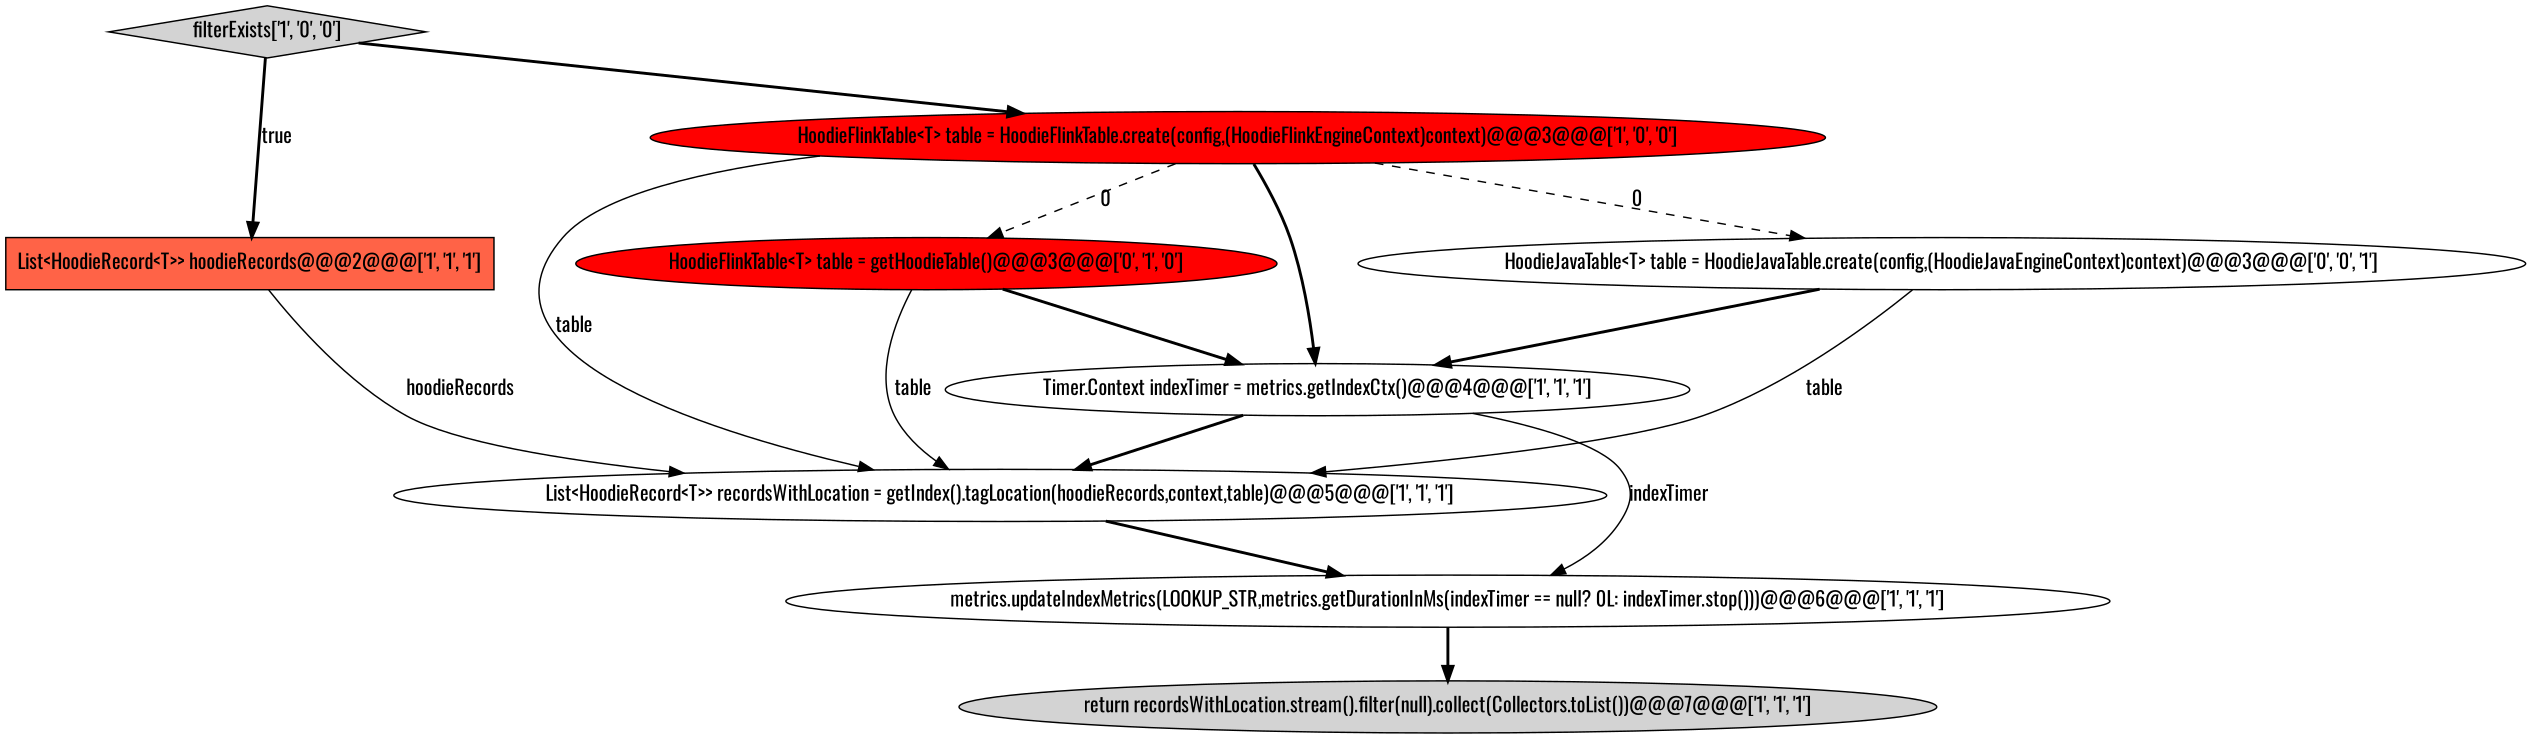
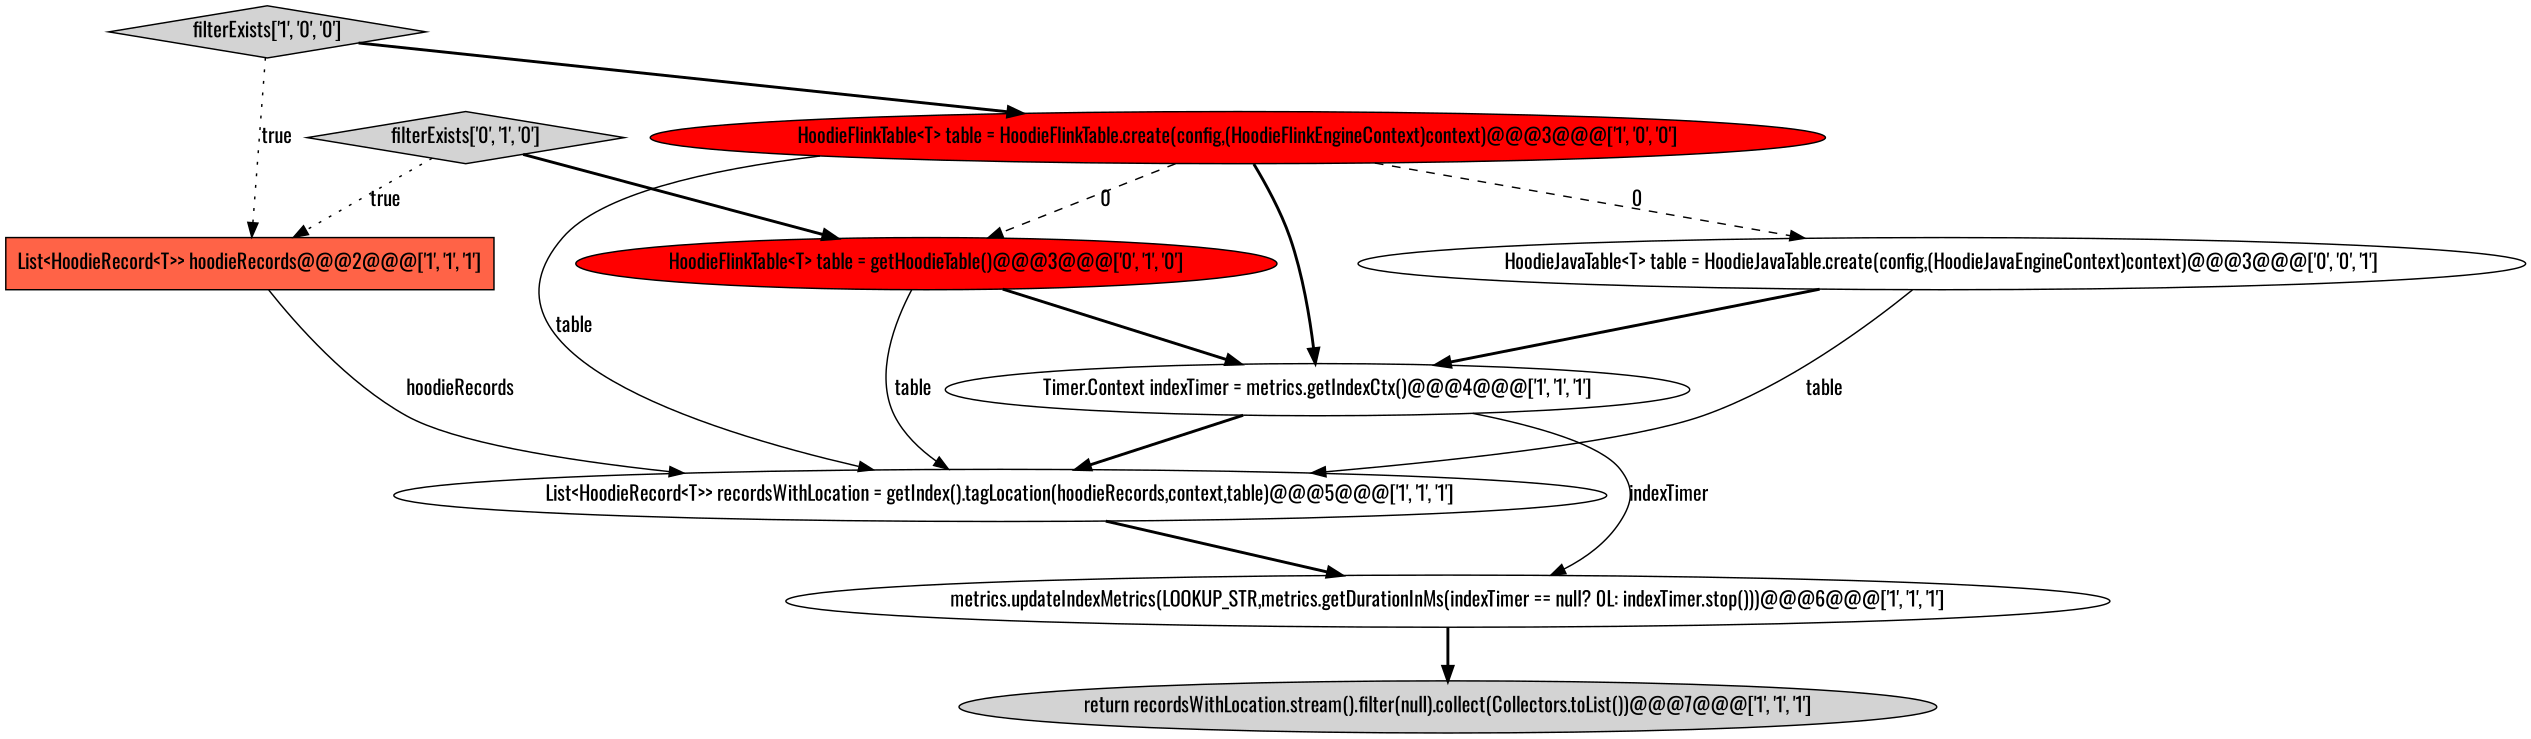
node "filterExists['0', '1', '0']": added
edge "filterExists['1', '0', '0']" -> "List<HoodieRecord<T>> hoodieRecords@@@2@@@['1', '1', '1']": style bold -> dotted
